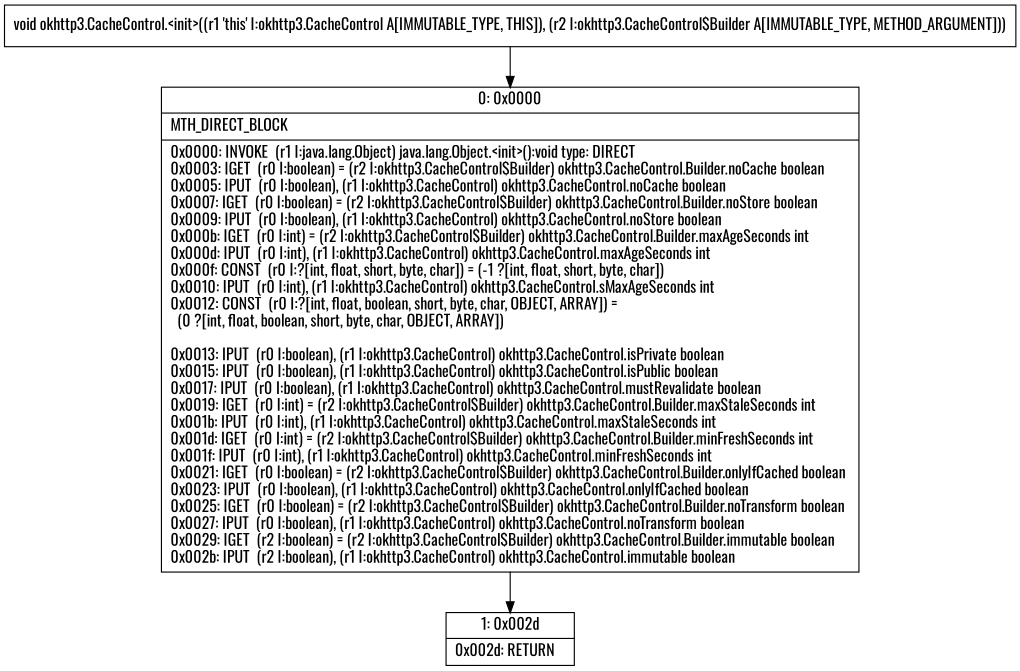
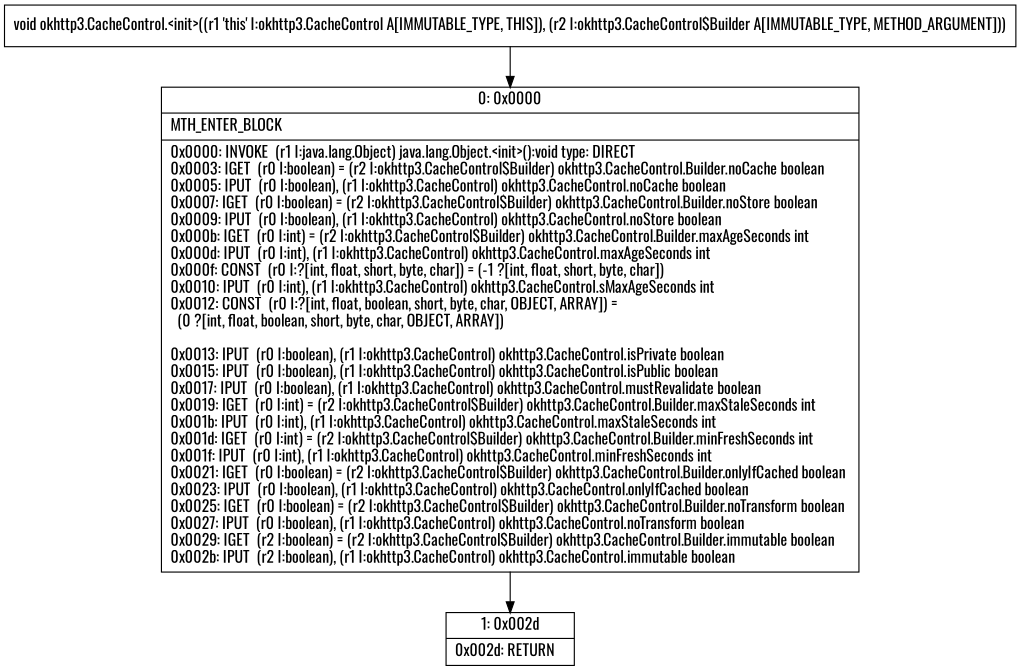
node "0: 0x0000": text "MTH_DIRECT_BLOCK" -> "MTH_ENTER_BLOCK"
